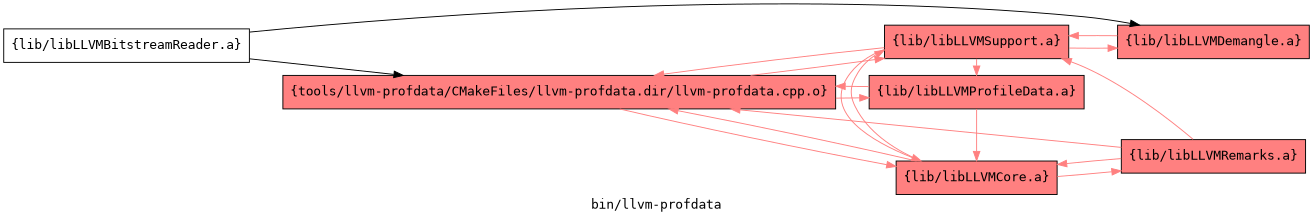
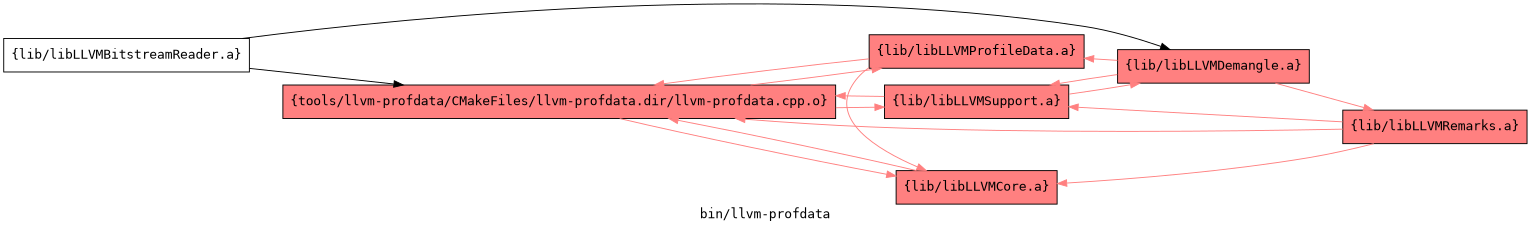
edge "{lib/libLLVMSupport.a}" -> "{lib/libLLVMProfileData.a}": now "{lib/libLLVMDemangle.a}" -> "{lib/libLLVMProfileData.a}"
edge "{lib/libLLVMSupport.a}" -> "{lib/libLLVMCore.a}": removed
edge "{lib/libLLVMCore.a}" -> "{lib/libLLVMSupport.a}": removed
edge "{lib/libLLVMCore.a}" -> "{lib/libLLVMRemarks.a}": now "{lib/libLLVMDemangle.a}" -> "{lib/libLLVMRemarks.a}"
